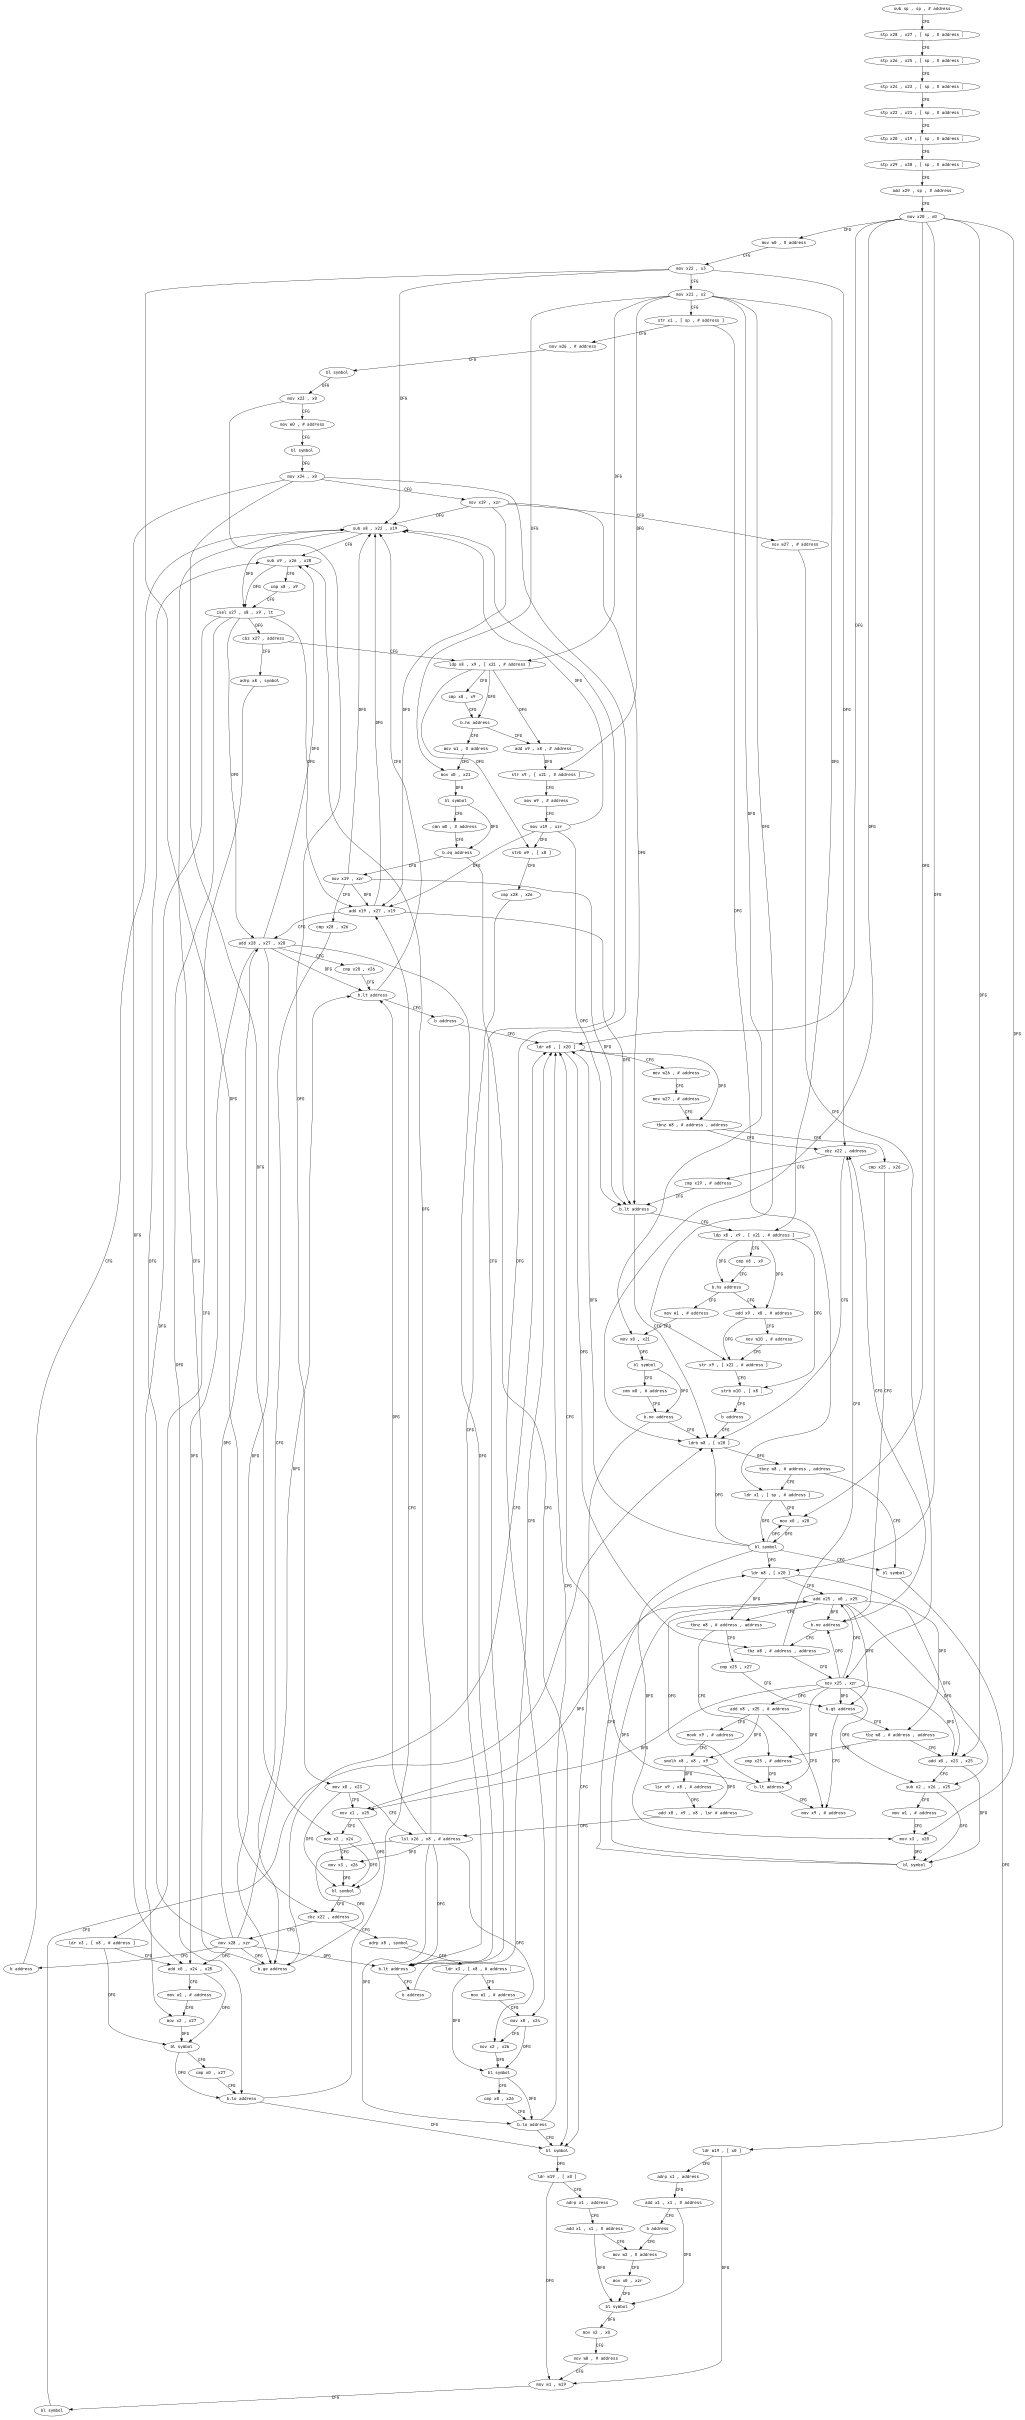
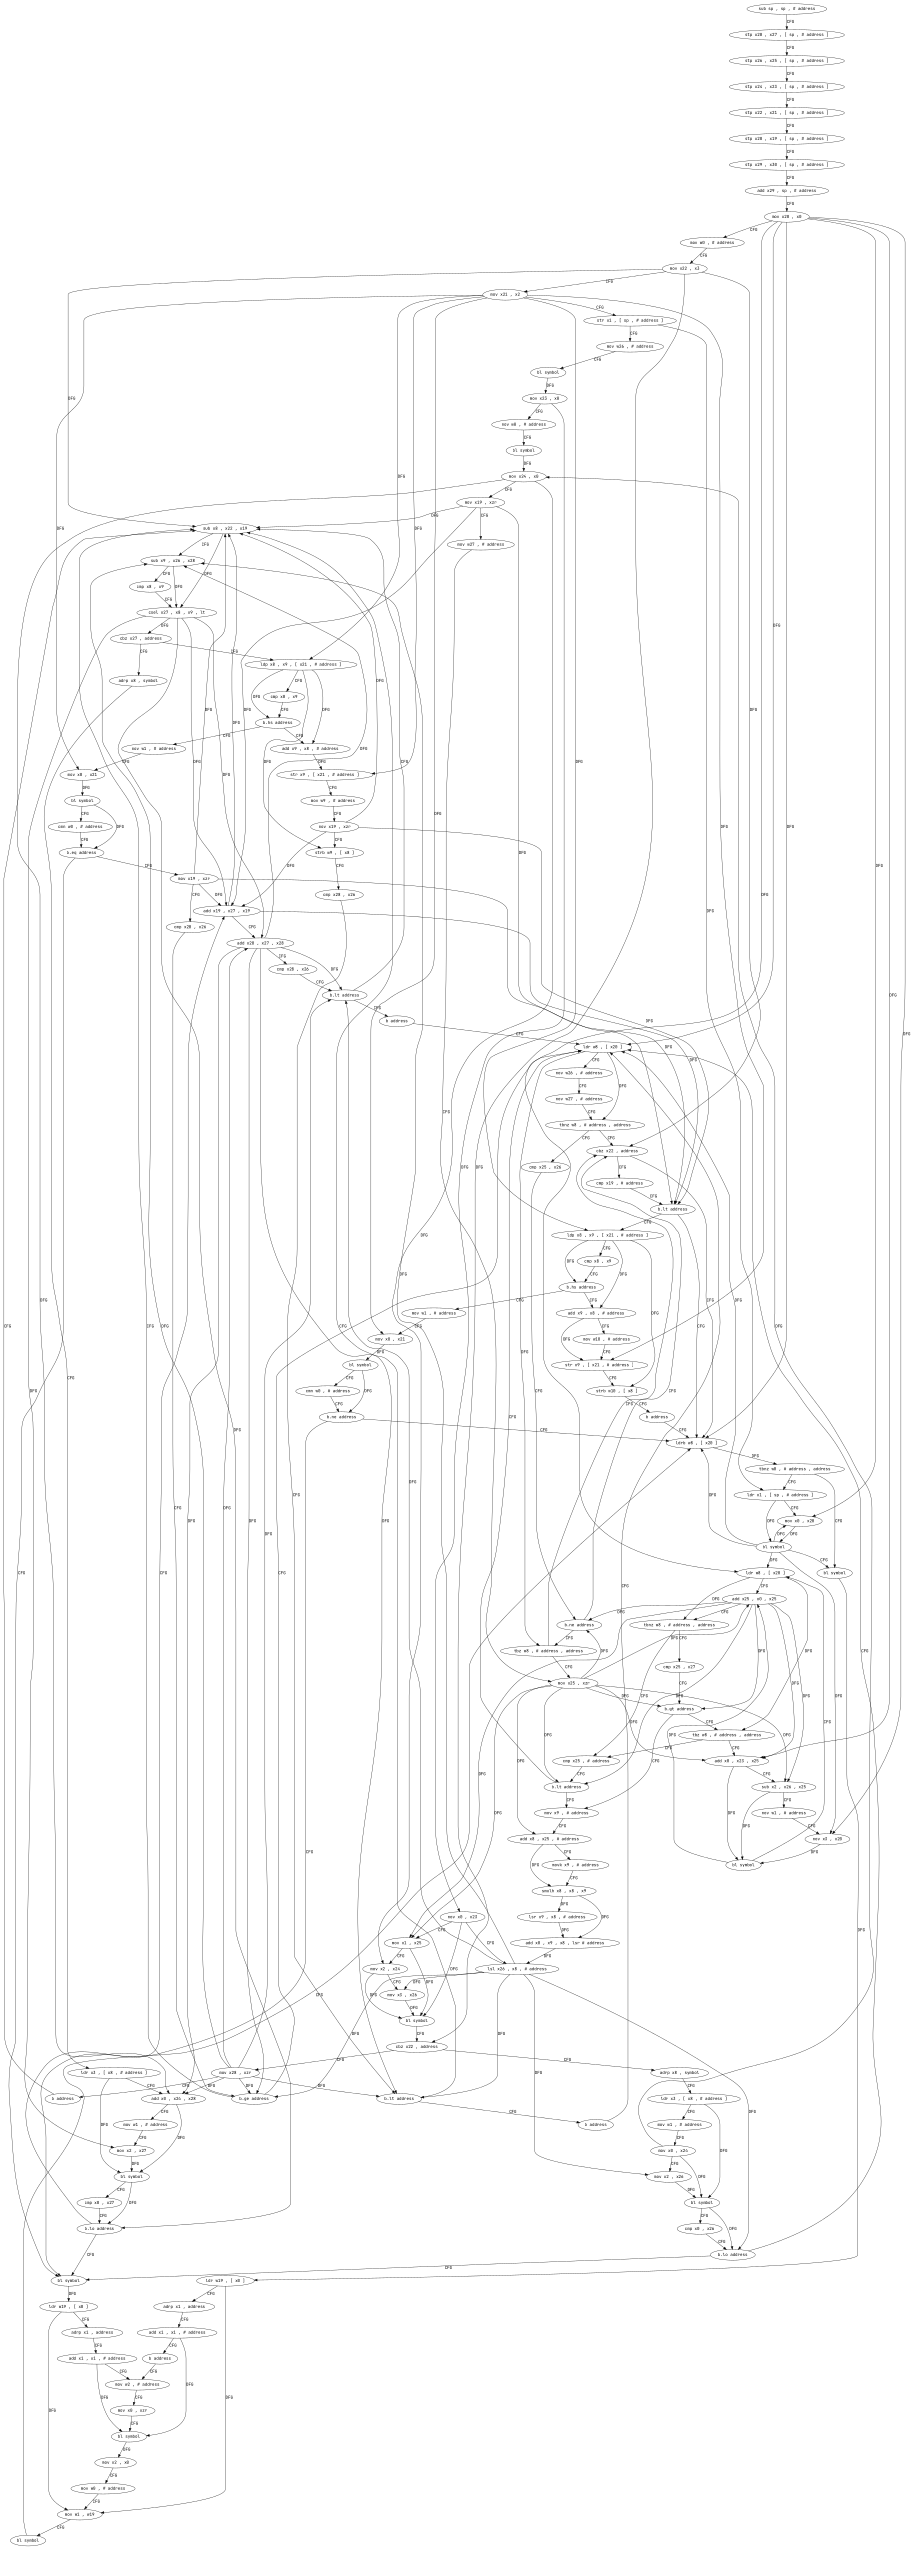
edge "mov x24 , x0" -> "mov x0 , x24": reversed
edge "add x8 , x25 , # address" -> "mov x9 , # address": reversed
